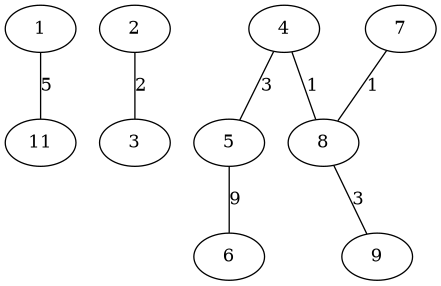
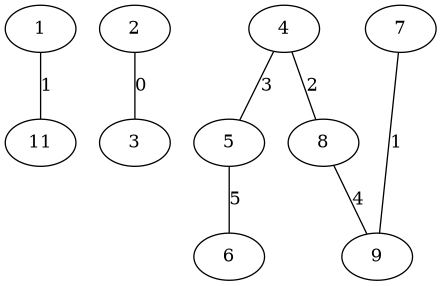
edge "1" -- "11": label "5" -> "1"
edge "2" -- "3": label "2" -> "0"
edge "4" -- "8": label "1" -> "2"
edge "7" -- "8": now "7" -- "9"
edge "5" -- "6": label "9" -> "5"
edge "8" -- "9": label "3" -> "4"
